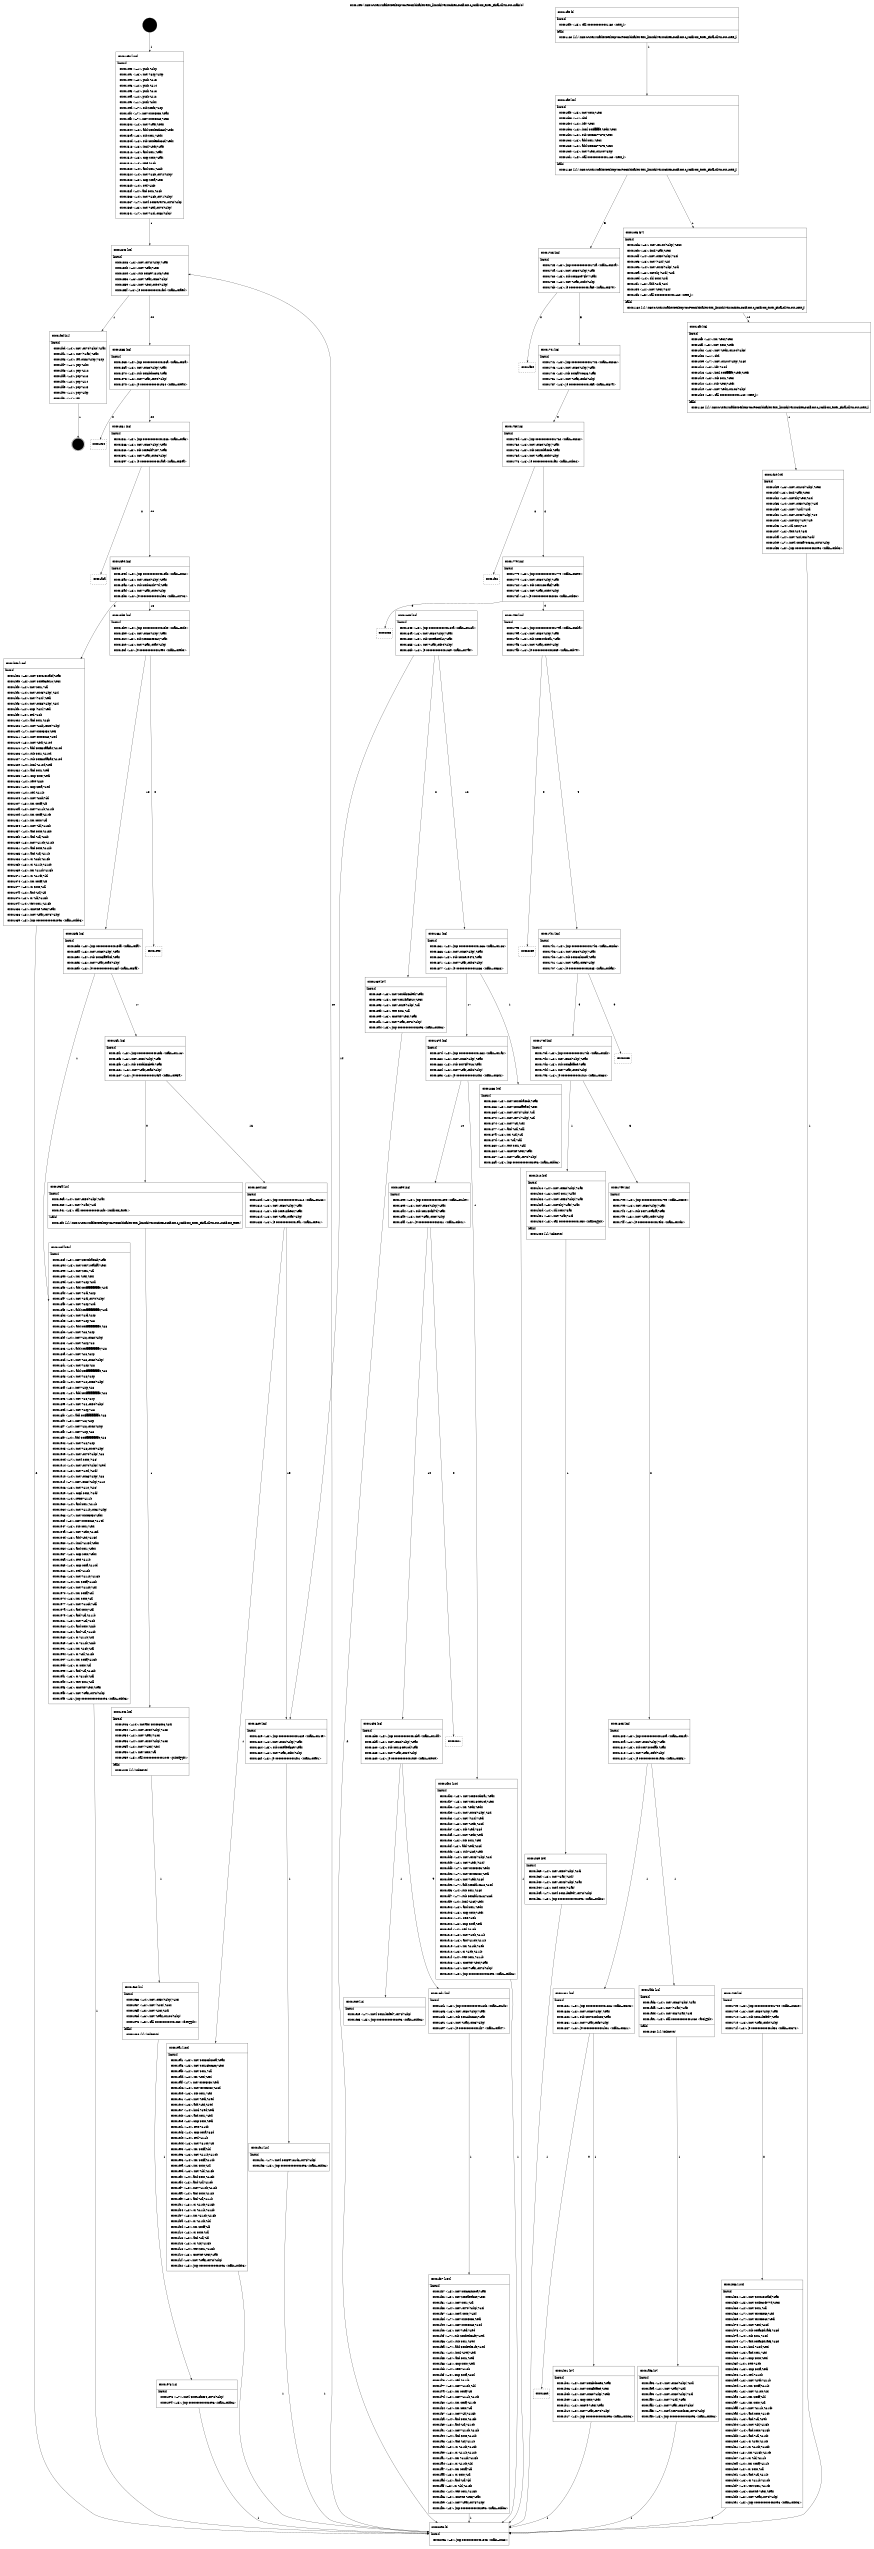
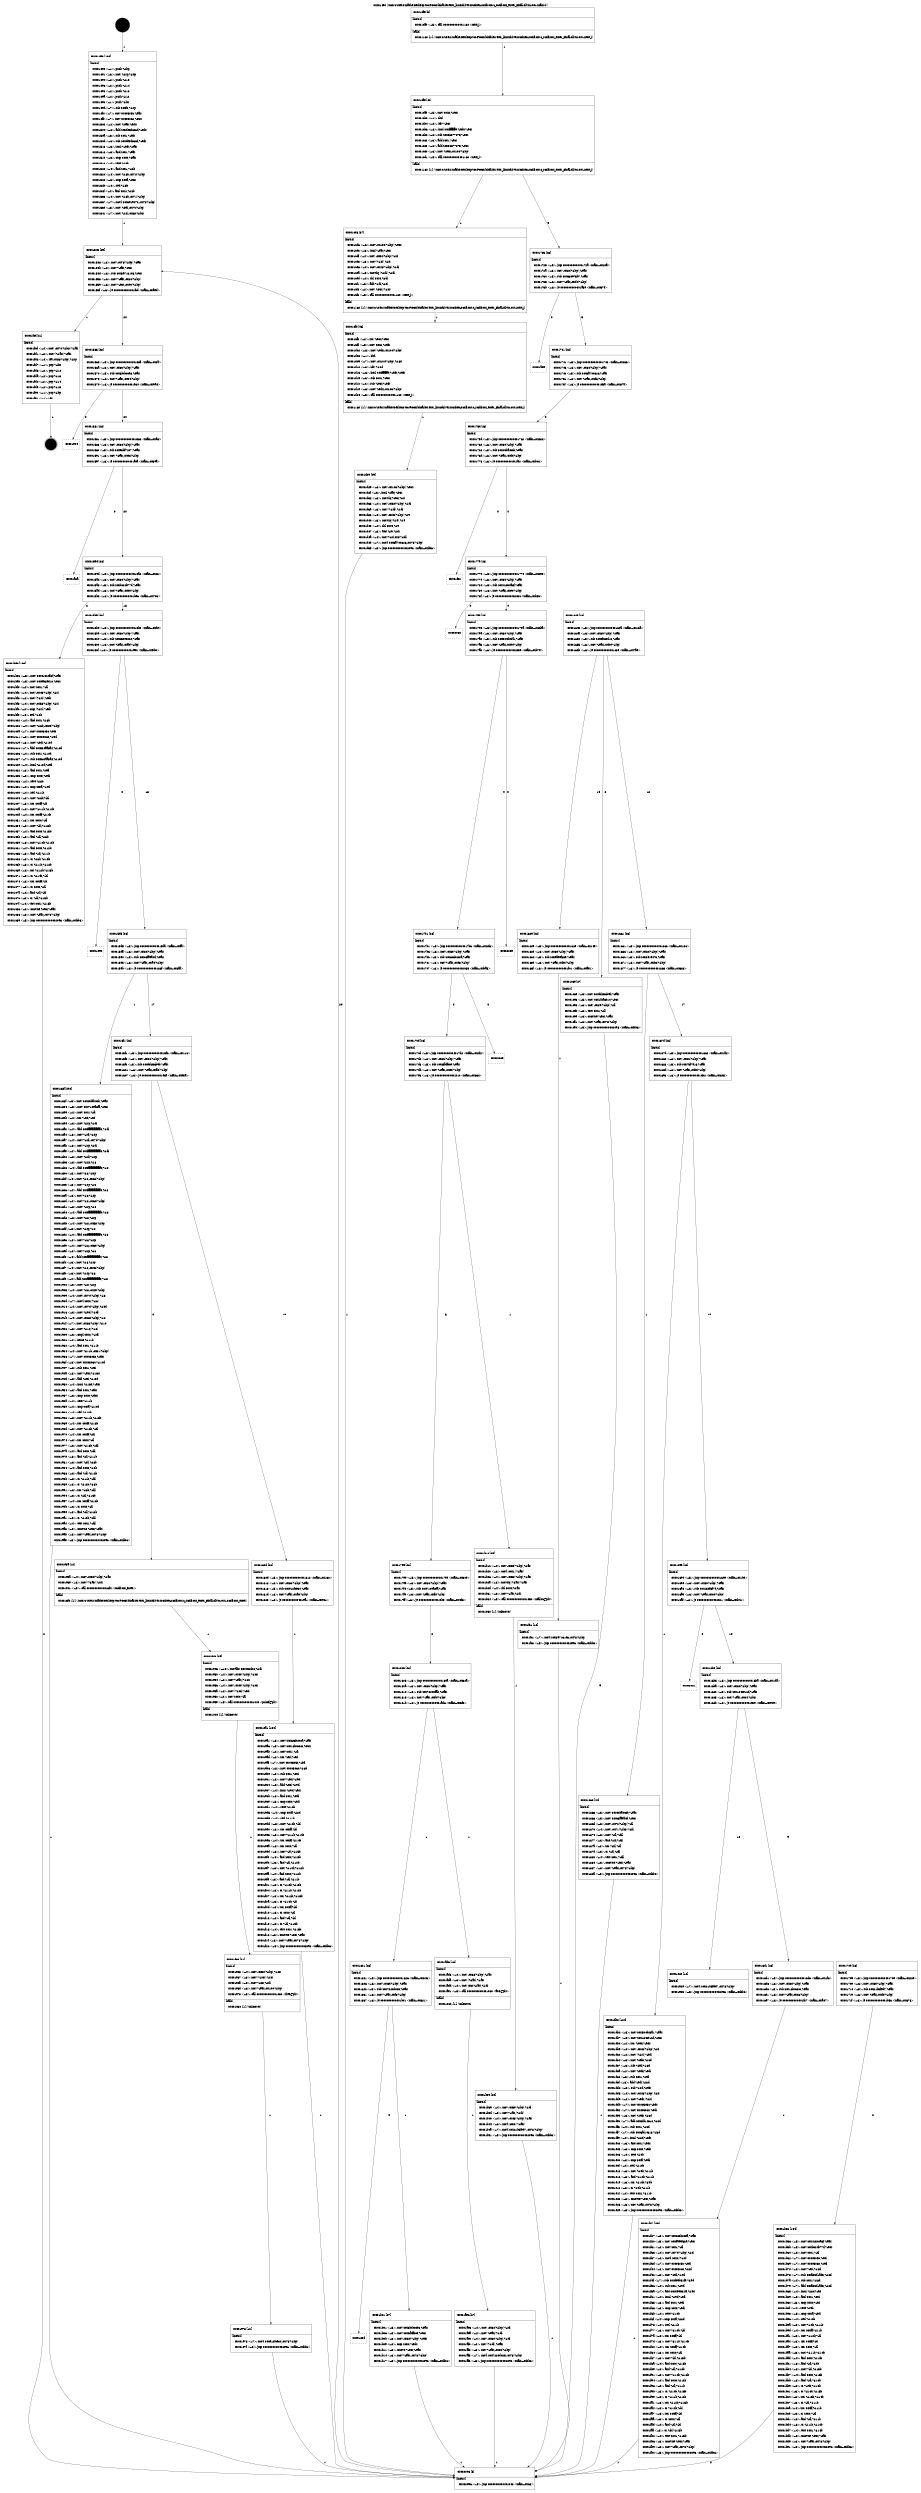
edge "0x401cd6 [37]" -> "0x401cfb [46]": label " 12" -> " 1"
edge "0x40160d [28]" -> "0x401629 [28]": removed, label "15"
edge "0x401c8e [27]" -> "0x402096 [5]": label " 2" -> " 9"
edge "0x4016b5 [28]" -> "0x401e2e [12]": label " 1" -> " 10"
